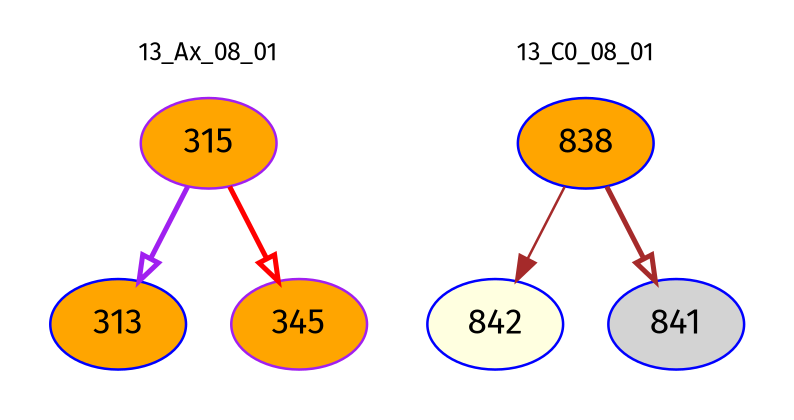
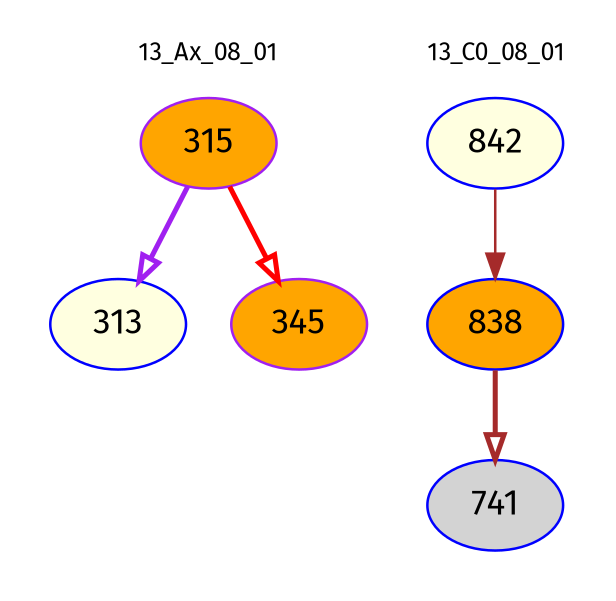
edge "838" -> "842": reversed
node "313": fillcolor orange -> lightyellow
node "841": label "841" -> "741"
